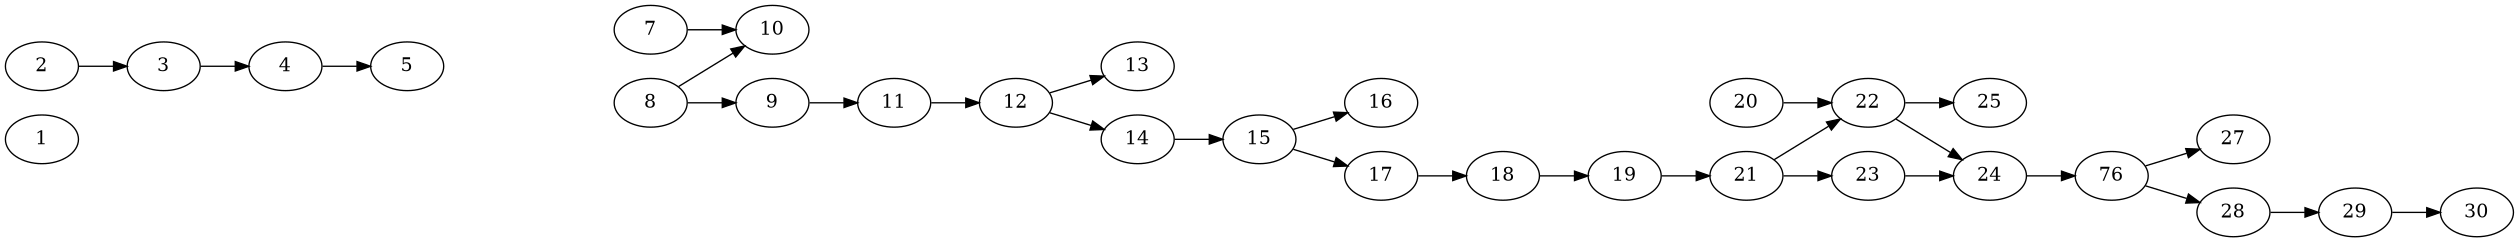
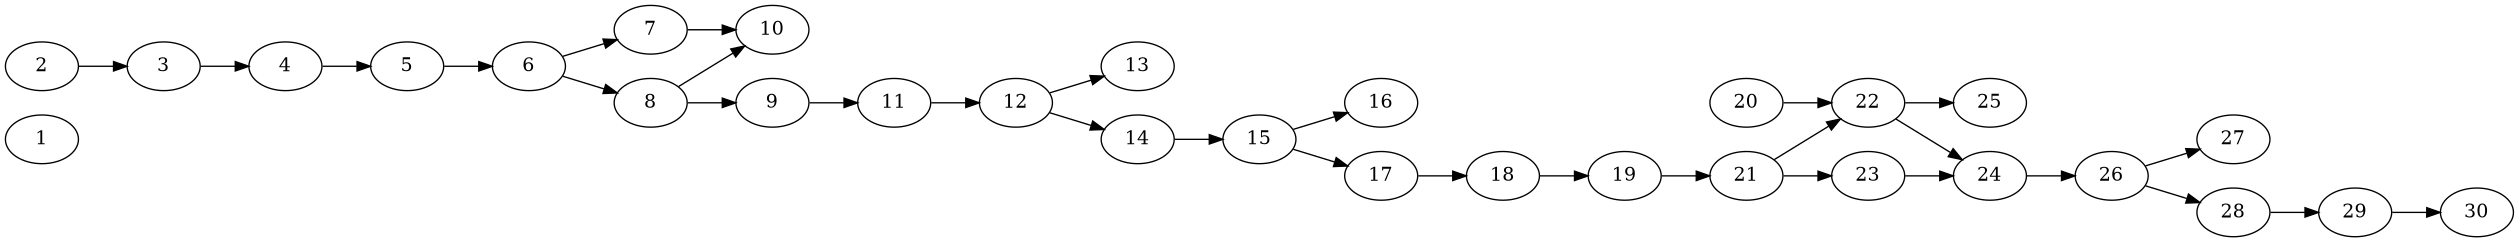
node "6": added
node "76": label "76" -> "26"
